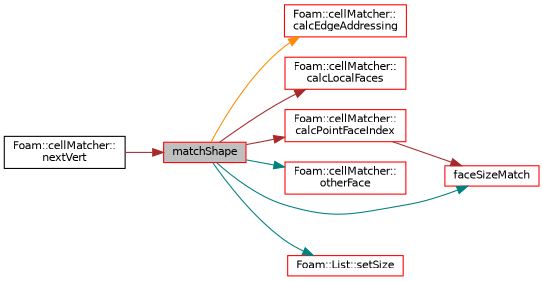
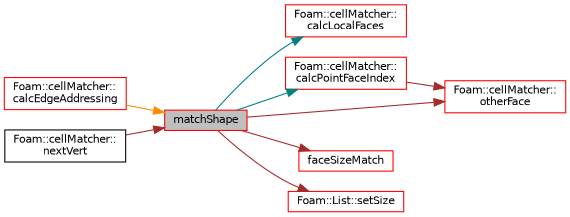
edge "matchShape" -> "Foam::cellMatcher:: calcEdgeAddressing": reversed
edge "matchShape" -> "Foam::cellMatcher:: calcLocalFaces": color brown -> teal
edge "matchShape" -> "Foam::cellMatcher:: calcPointFaceIndex": color brown -> teal
edge "Foam::cellMatcher:: calcPointFaceIndex" -> "faceSizeMatch": now "Foam::cellMatcher:: calcPointFaceIndex" -> "Foam::cellMatcher:: otherFace"
edge "matchShape" -> "Foam::cellMatcher:: otherFace": color teal -> brown
edge "matchShape" -> "Foam::List::setSize": color teal -> brown
edge "matchShape" -> "faceSizeMatch": color teal -> brown
